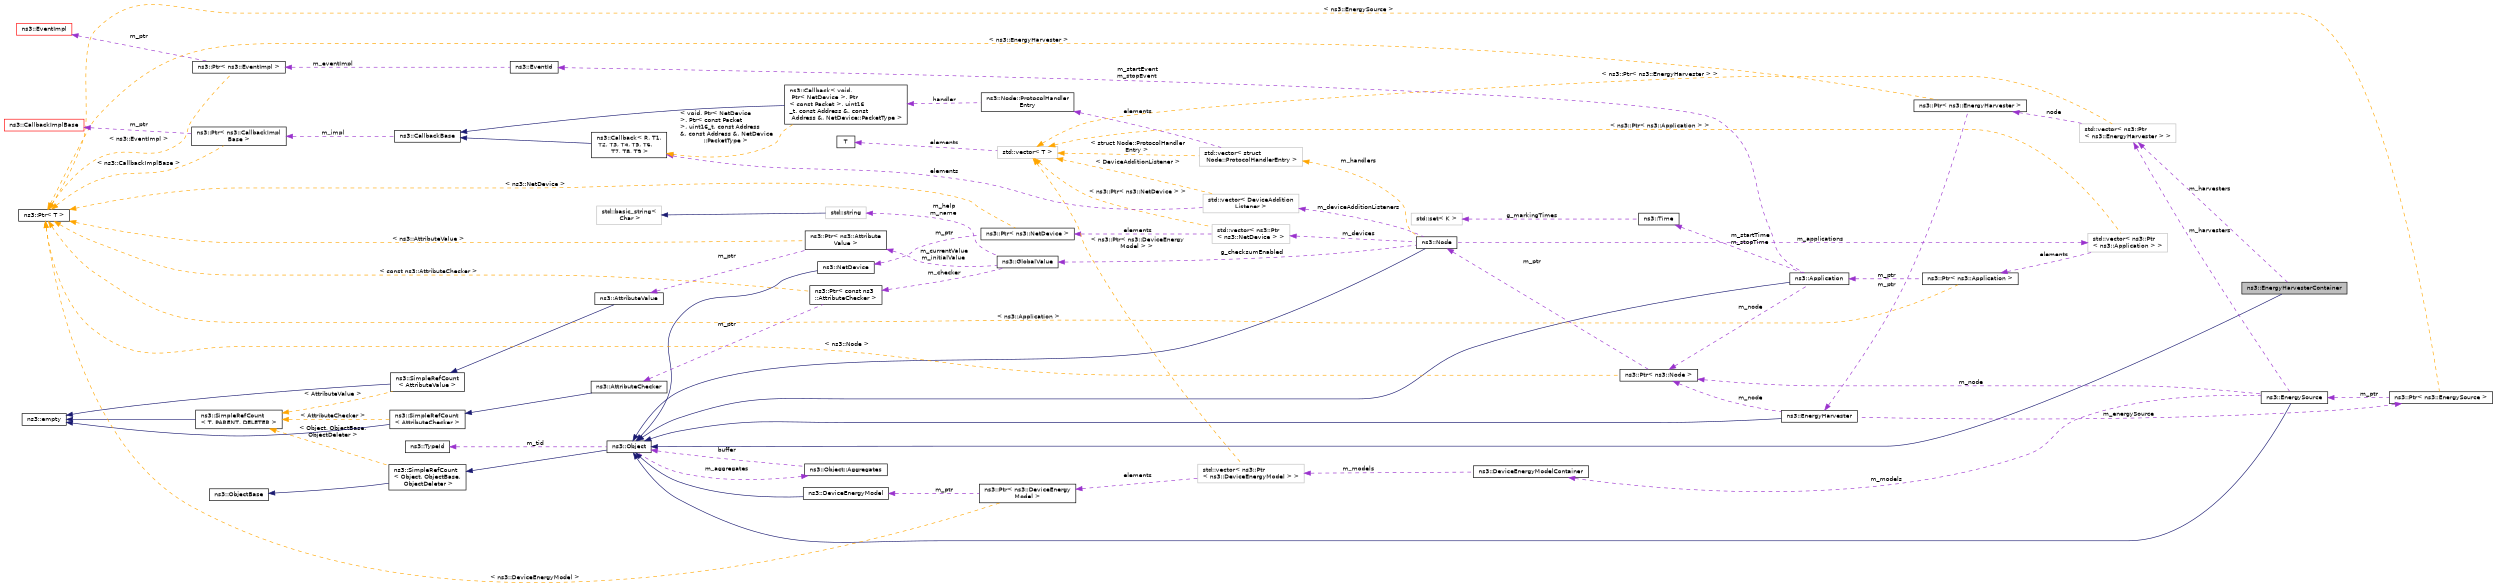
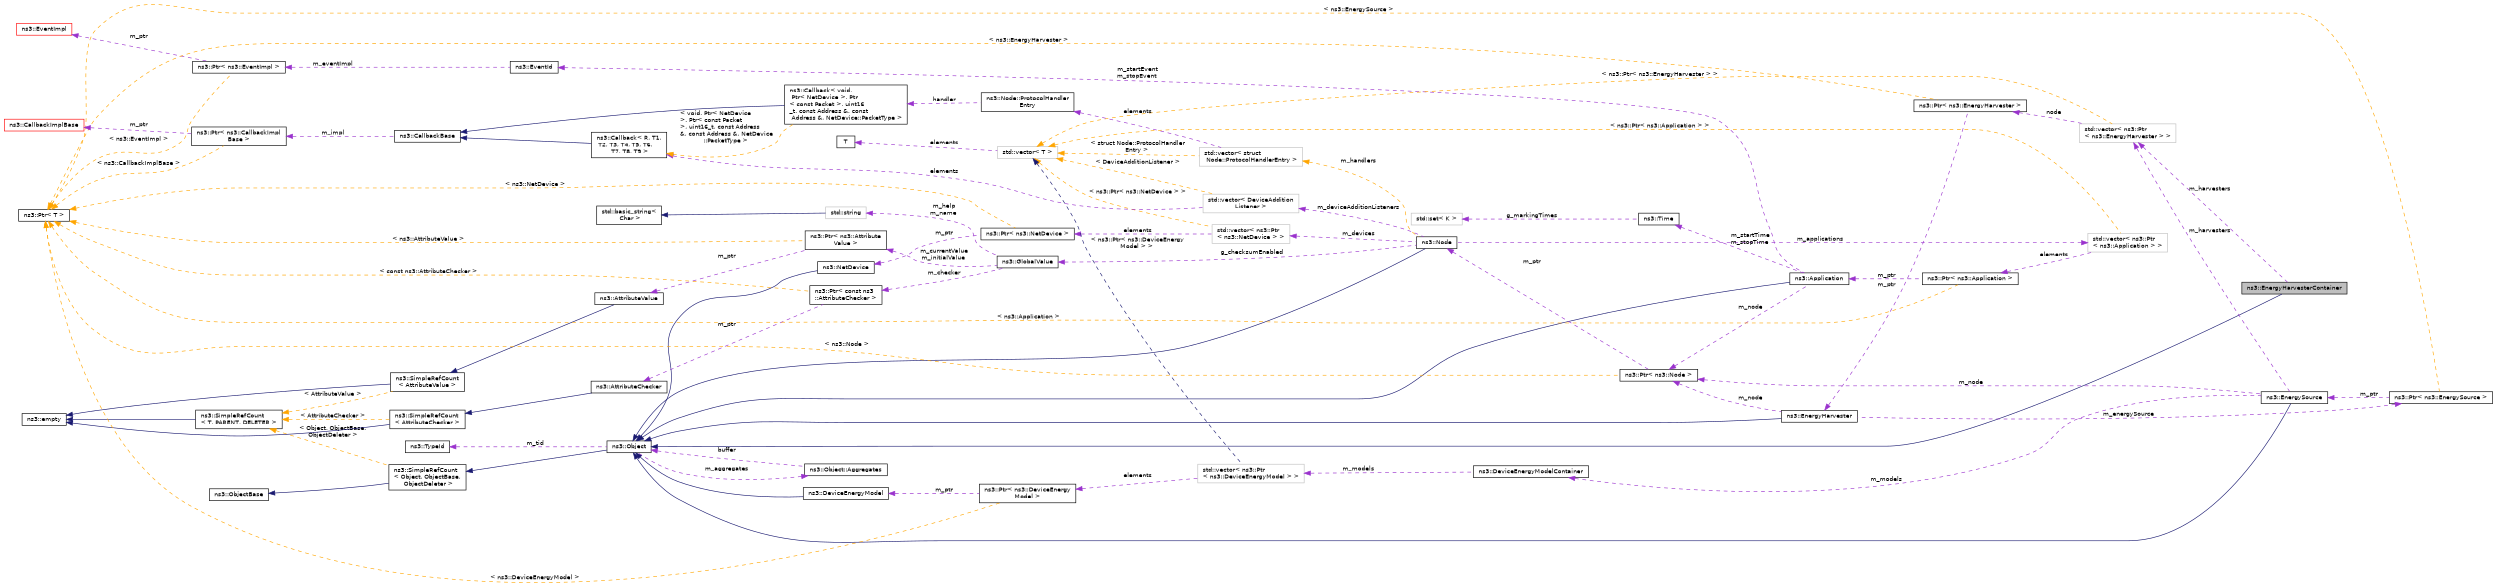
node "std::basic_string< Char >": color grey75 -> black
edge "std::vector< ns3::Ptr < ns3::DeviceEnergyModel > >" -> "std::vector< T >": color orange -> midnightblue
